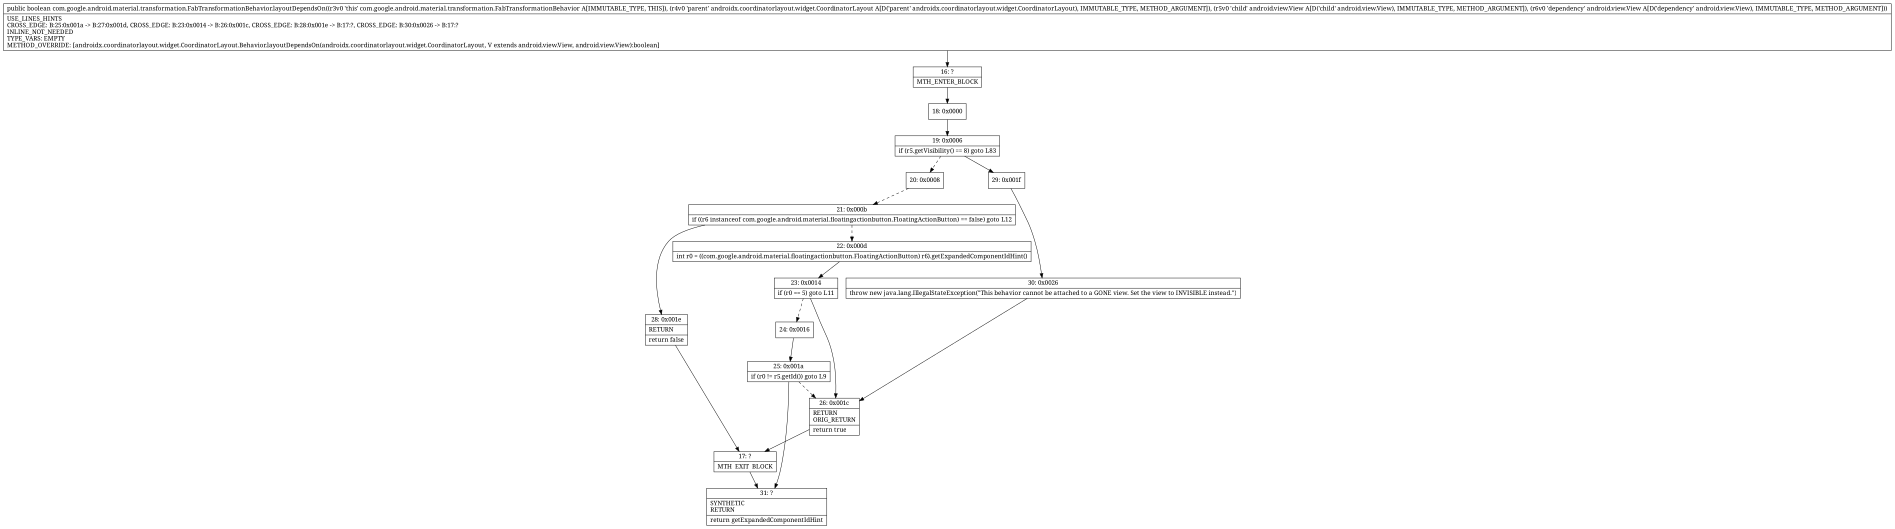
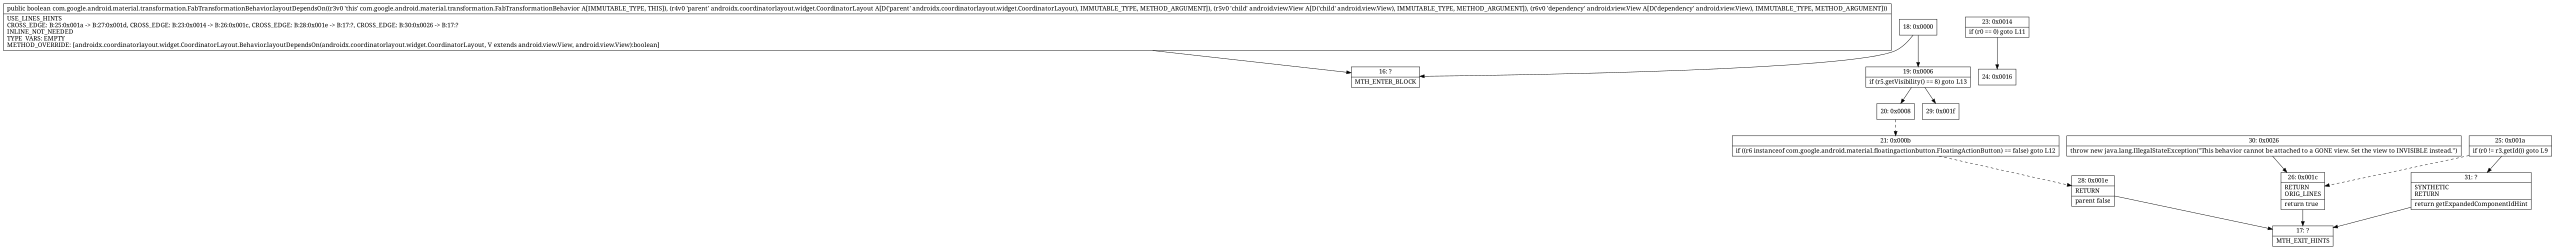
edge "16: ?" -> "18: 0x0000": reversed
node "19: 0x0006": text "if (r5.getVisibility() == 8) goto L83" -> "if (r5.getVisibility() == 8) goto L13"
edge "19: 0x0006" -> "20: 0x0008": style dashed -> solid
edge "29: 0x001f" -> "30: 0x0026": removed
node "22: 0x000d": removed
edge "21: 0x000b" -> "28: 0x001e": style solid -> dashed
node "23: 0x0014": text "if (r0 == 5) goto L11" -> "if (r0 == 0) goto L11"
edge "23: 0x0014" -> "24: 0x0016": style dashed -> solid
node "28: 0x001e": text "return false" -> "parent false"
edge "23: 0x0014" -> "26: 0x001c": removed
edge "24: 0x0016" -> "25: 0x001a": removed
node "25: 0x001a": text "if (r0 != r5.getId()) goto L9" -> "if (r0 != r3.getId()) goto L9"
node "26: 0x001c": text "ORIG_RETURN" -> "ORIG_LINES"
node "17: ?": text "MTH_EXIT_BLOCK" -> "MTH_EXIT_HINTS"
edge "17: ?" -> "31: ?": reversed
